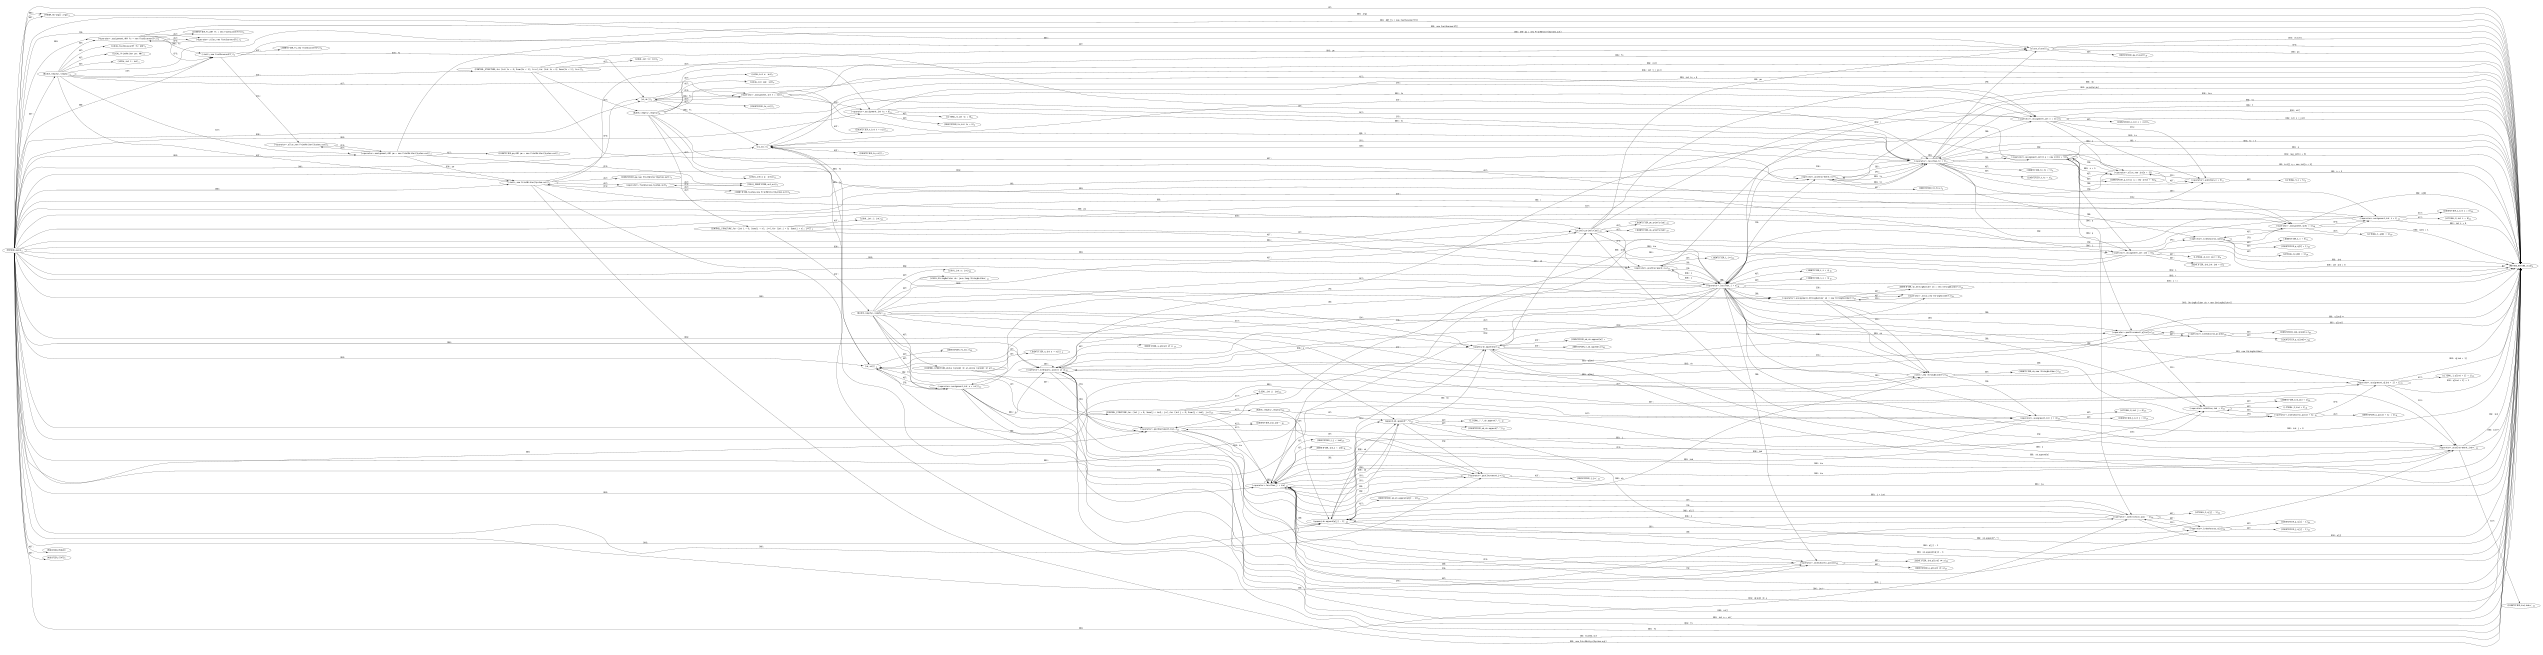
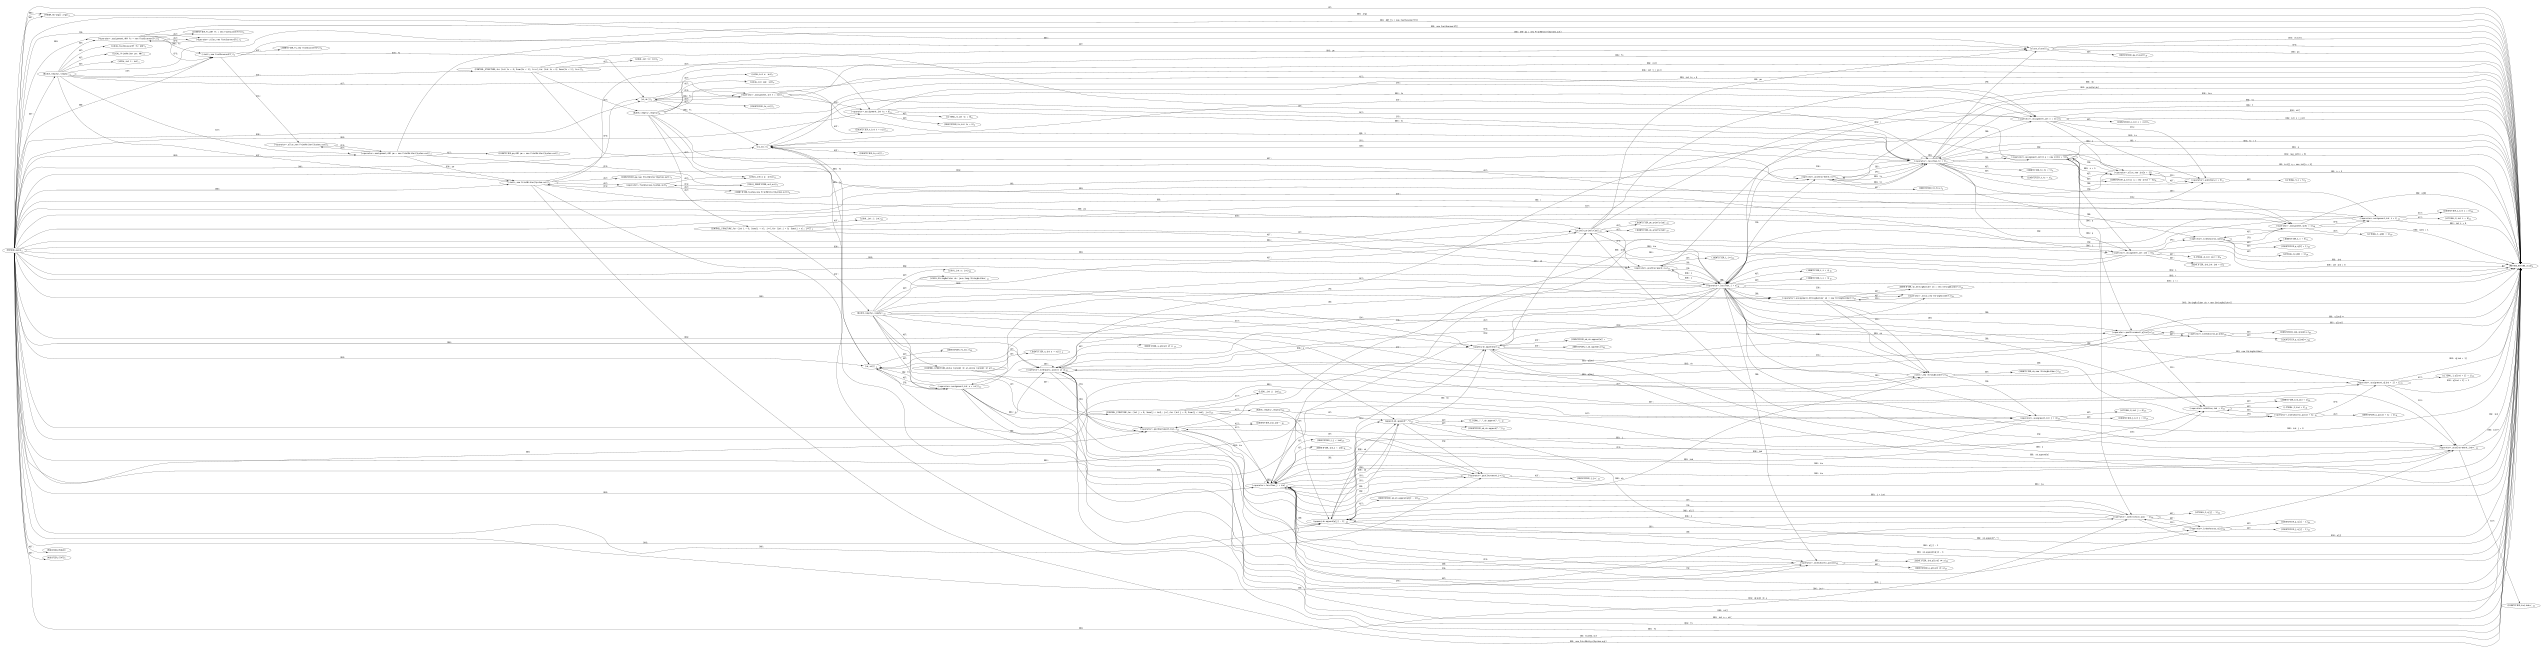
edge "(<operator>.fieldAccess,System.out)" -> "(FIELD_IDENTIFIER,out,out)": now "(<operator>.fieldAccess,System.out)" -> "(LOCAL,int[] q: int[])"
